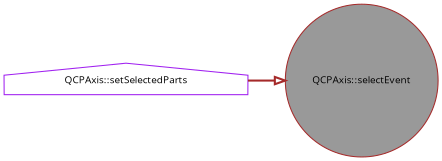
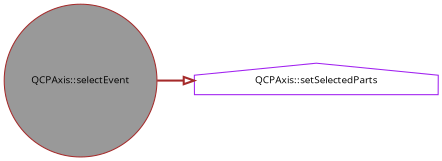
edge "QCPAxis::setSelectedParts" -> "QCPAxis::selectEvent": reversed
